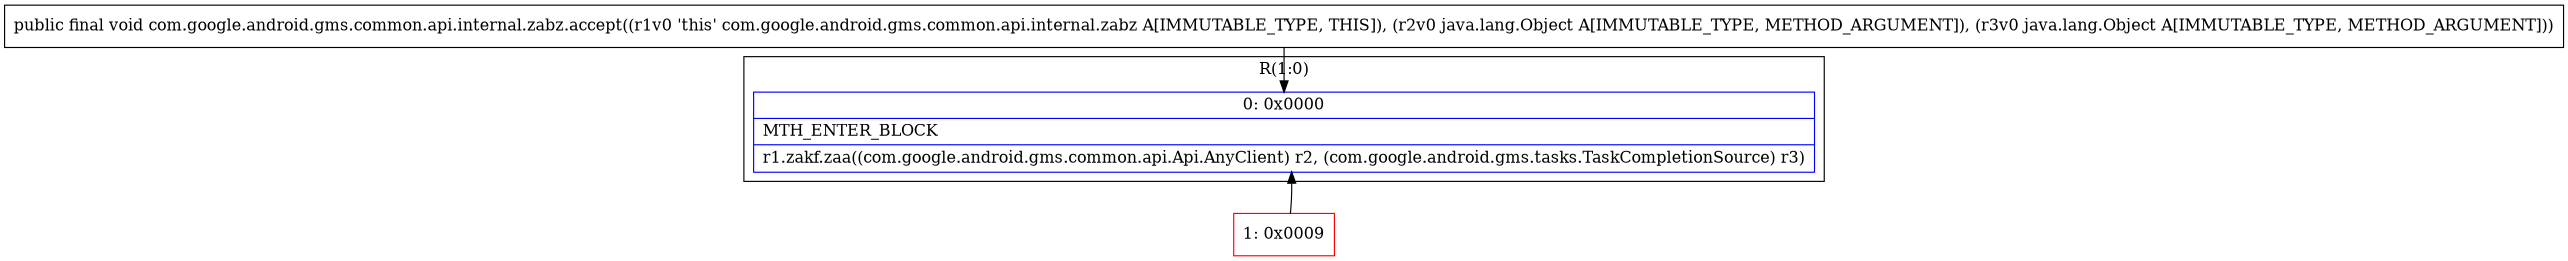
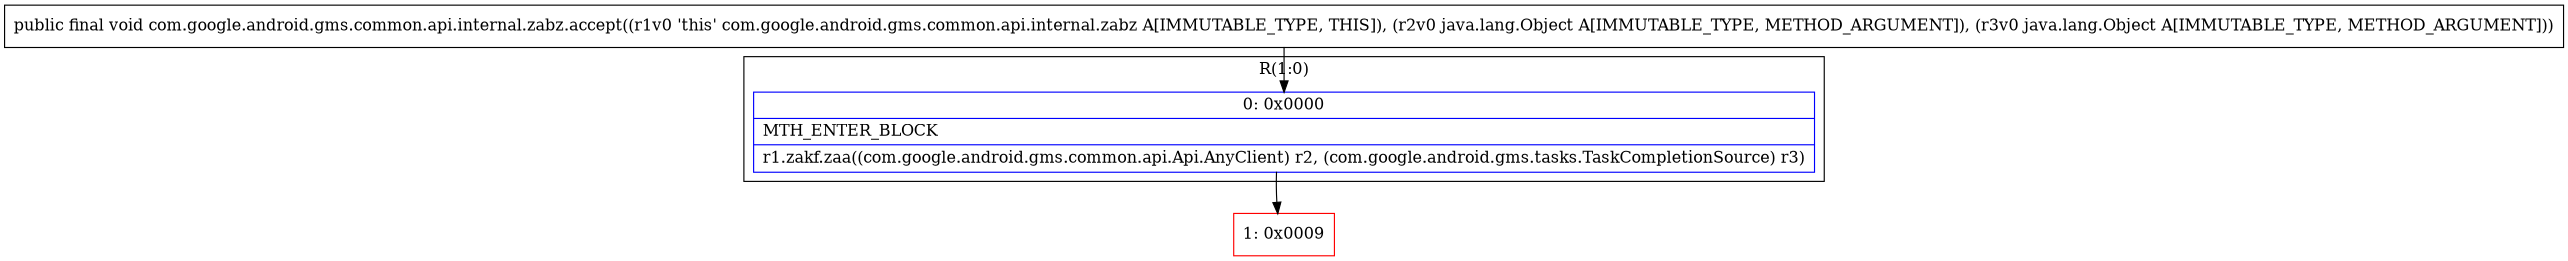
edge "1: 0x0009" -> "0: 0x0000": reversed
